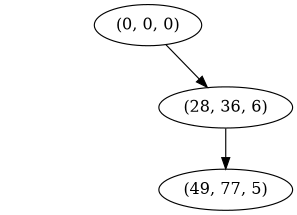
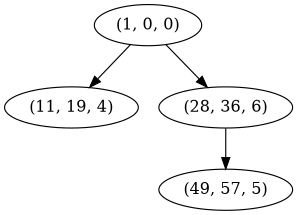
node "(0, 0, 0)": label "(0, 0, 0)" -> "(1, 0, 0)"
node "(11, 19, 4)": added
node "(49, 77, 5)": label "(49, 77, 5)" -> "(49, 57, 5)"
